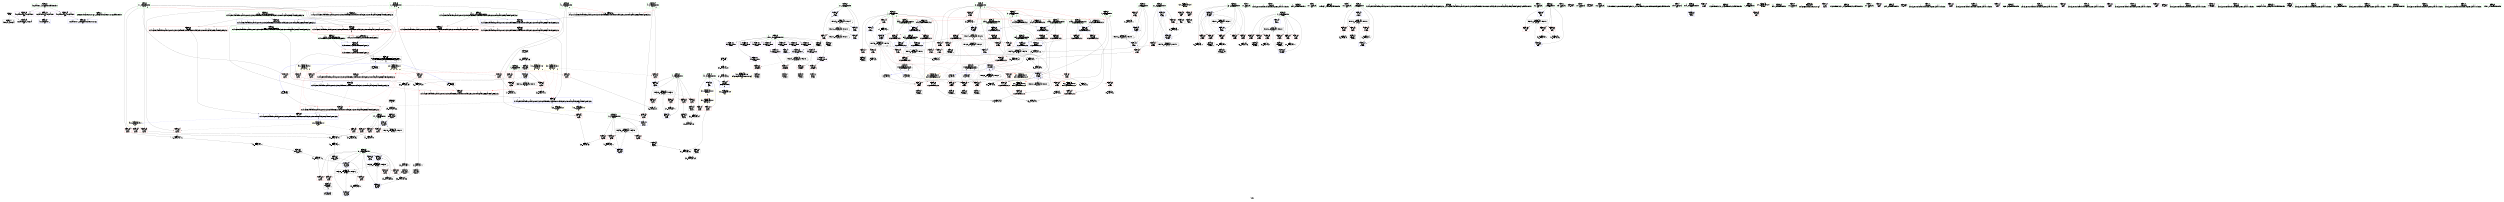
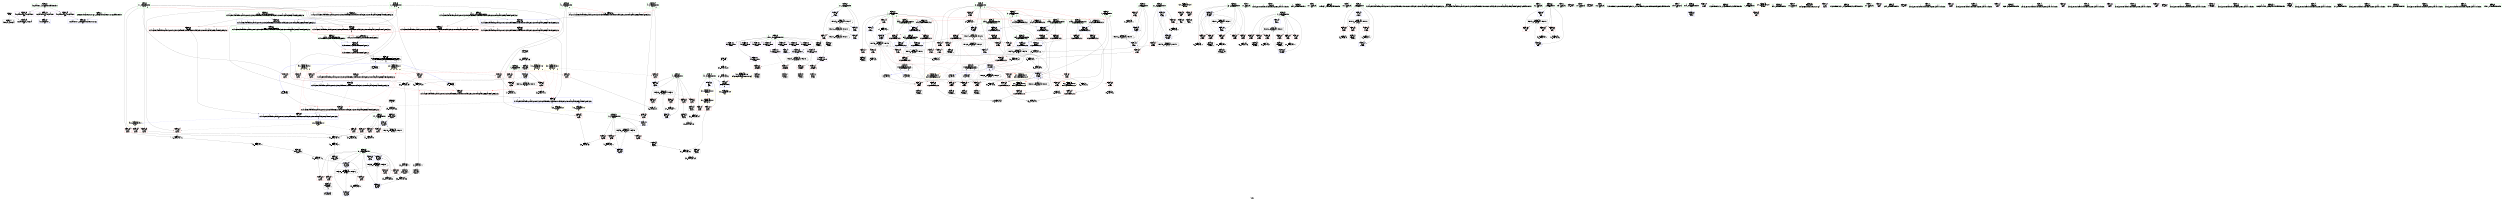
node "NodeID: 382": text "169 = Binary(168, 71, )" -> "169 = EESt(168, 71, )"
